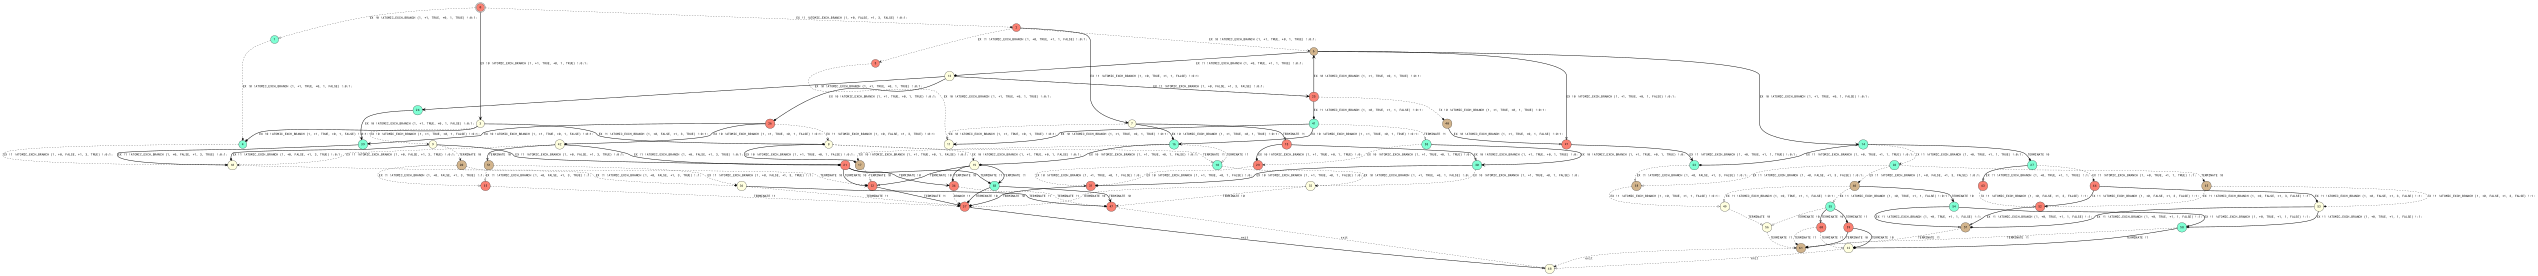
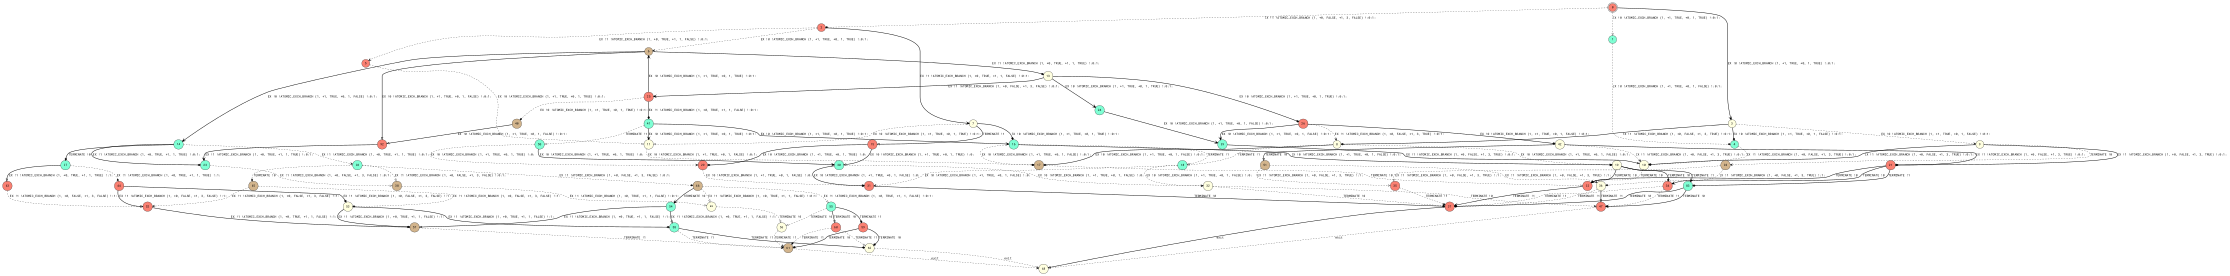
edge "11" -> "17": added, label "EX !0 !ATOMIC_EXCH_BRANCH (1, +1, TRUE, +0, 1, FALSE) !:0:1:"
edge "34" -> "37": label "BRANCH !1" -> "TERMINATE !1"
